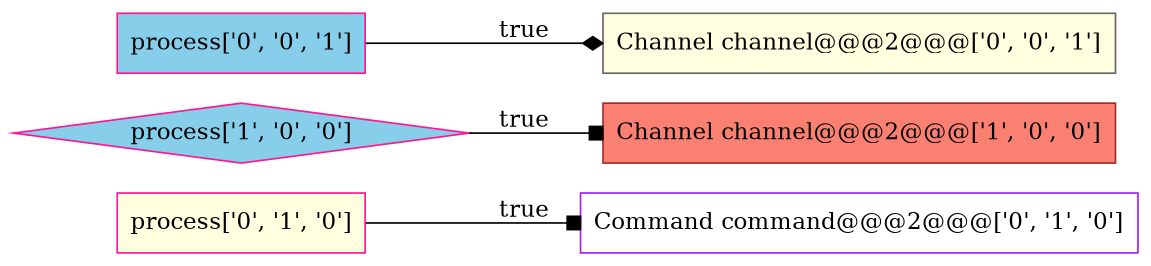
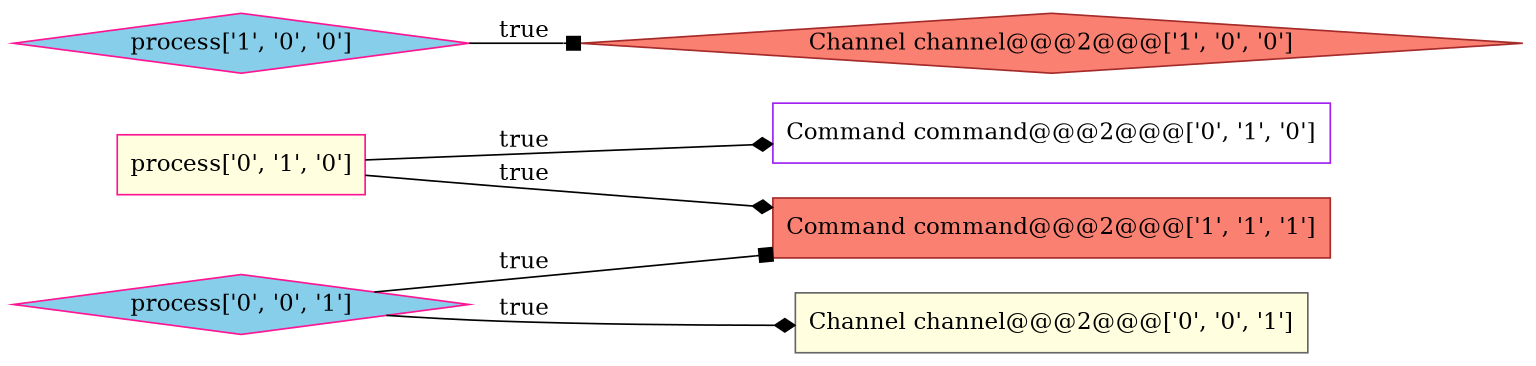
node "process['0', '0', '1']": shape box -> diamond
node "Channel channel@@@2@@@['1', '0', '0']": shape box -> diamond
edge "process['0', '1', '0']" -> "Command command@@@2@@@['0', '1', '0']": arrowhead box -> diamond
node "Command command@@@2@@@['1', '1', '1']": added
